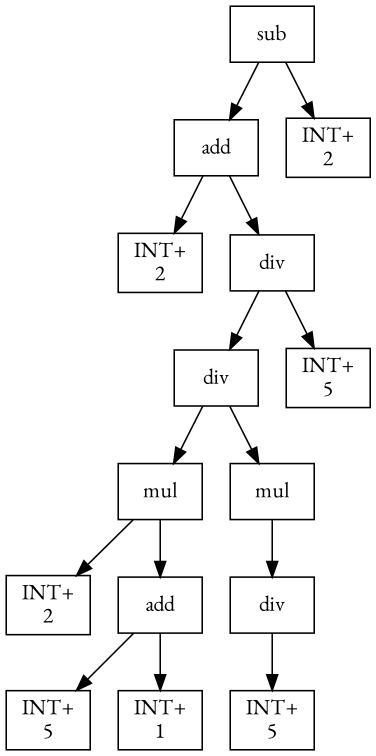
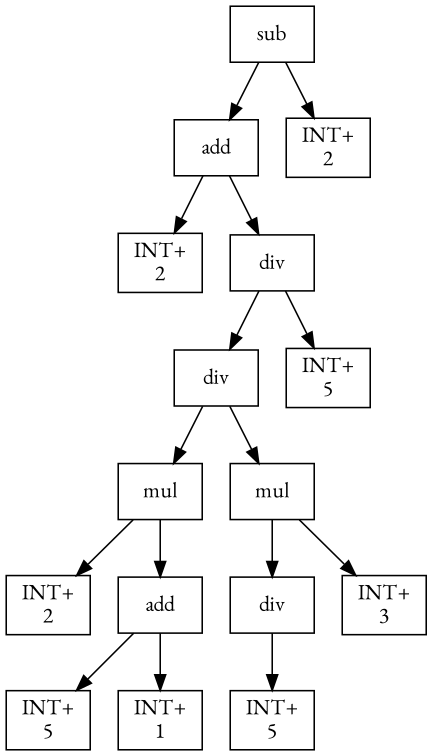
node "INT+ 3": added
